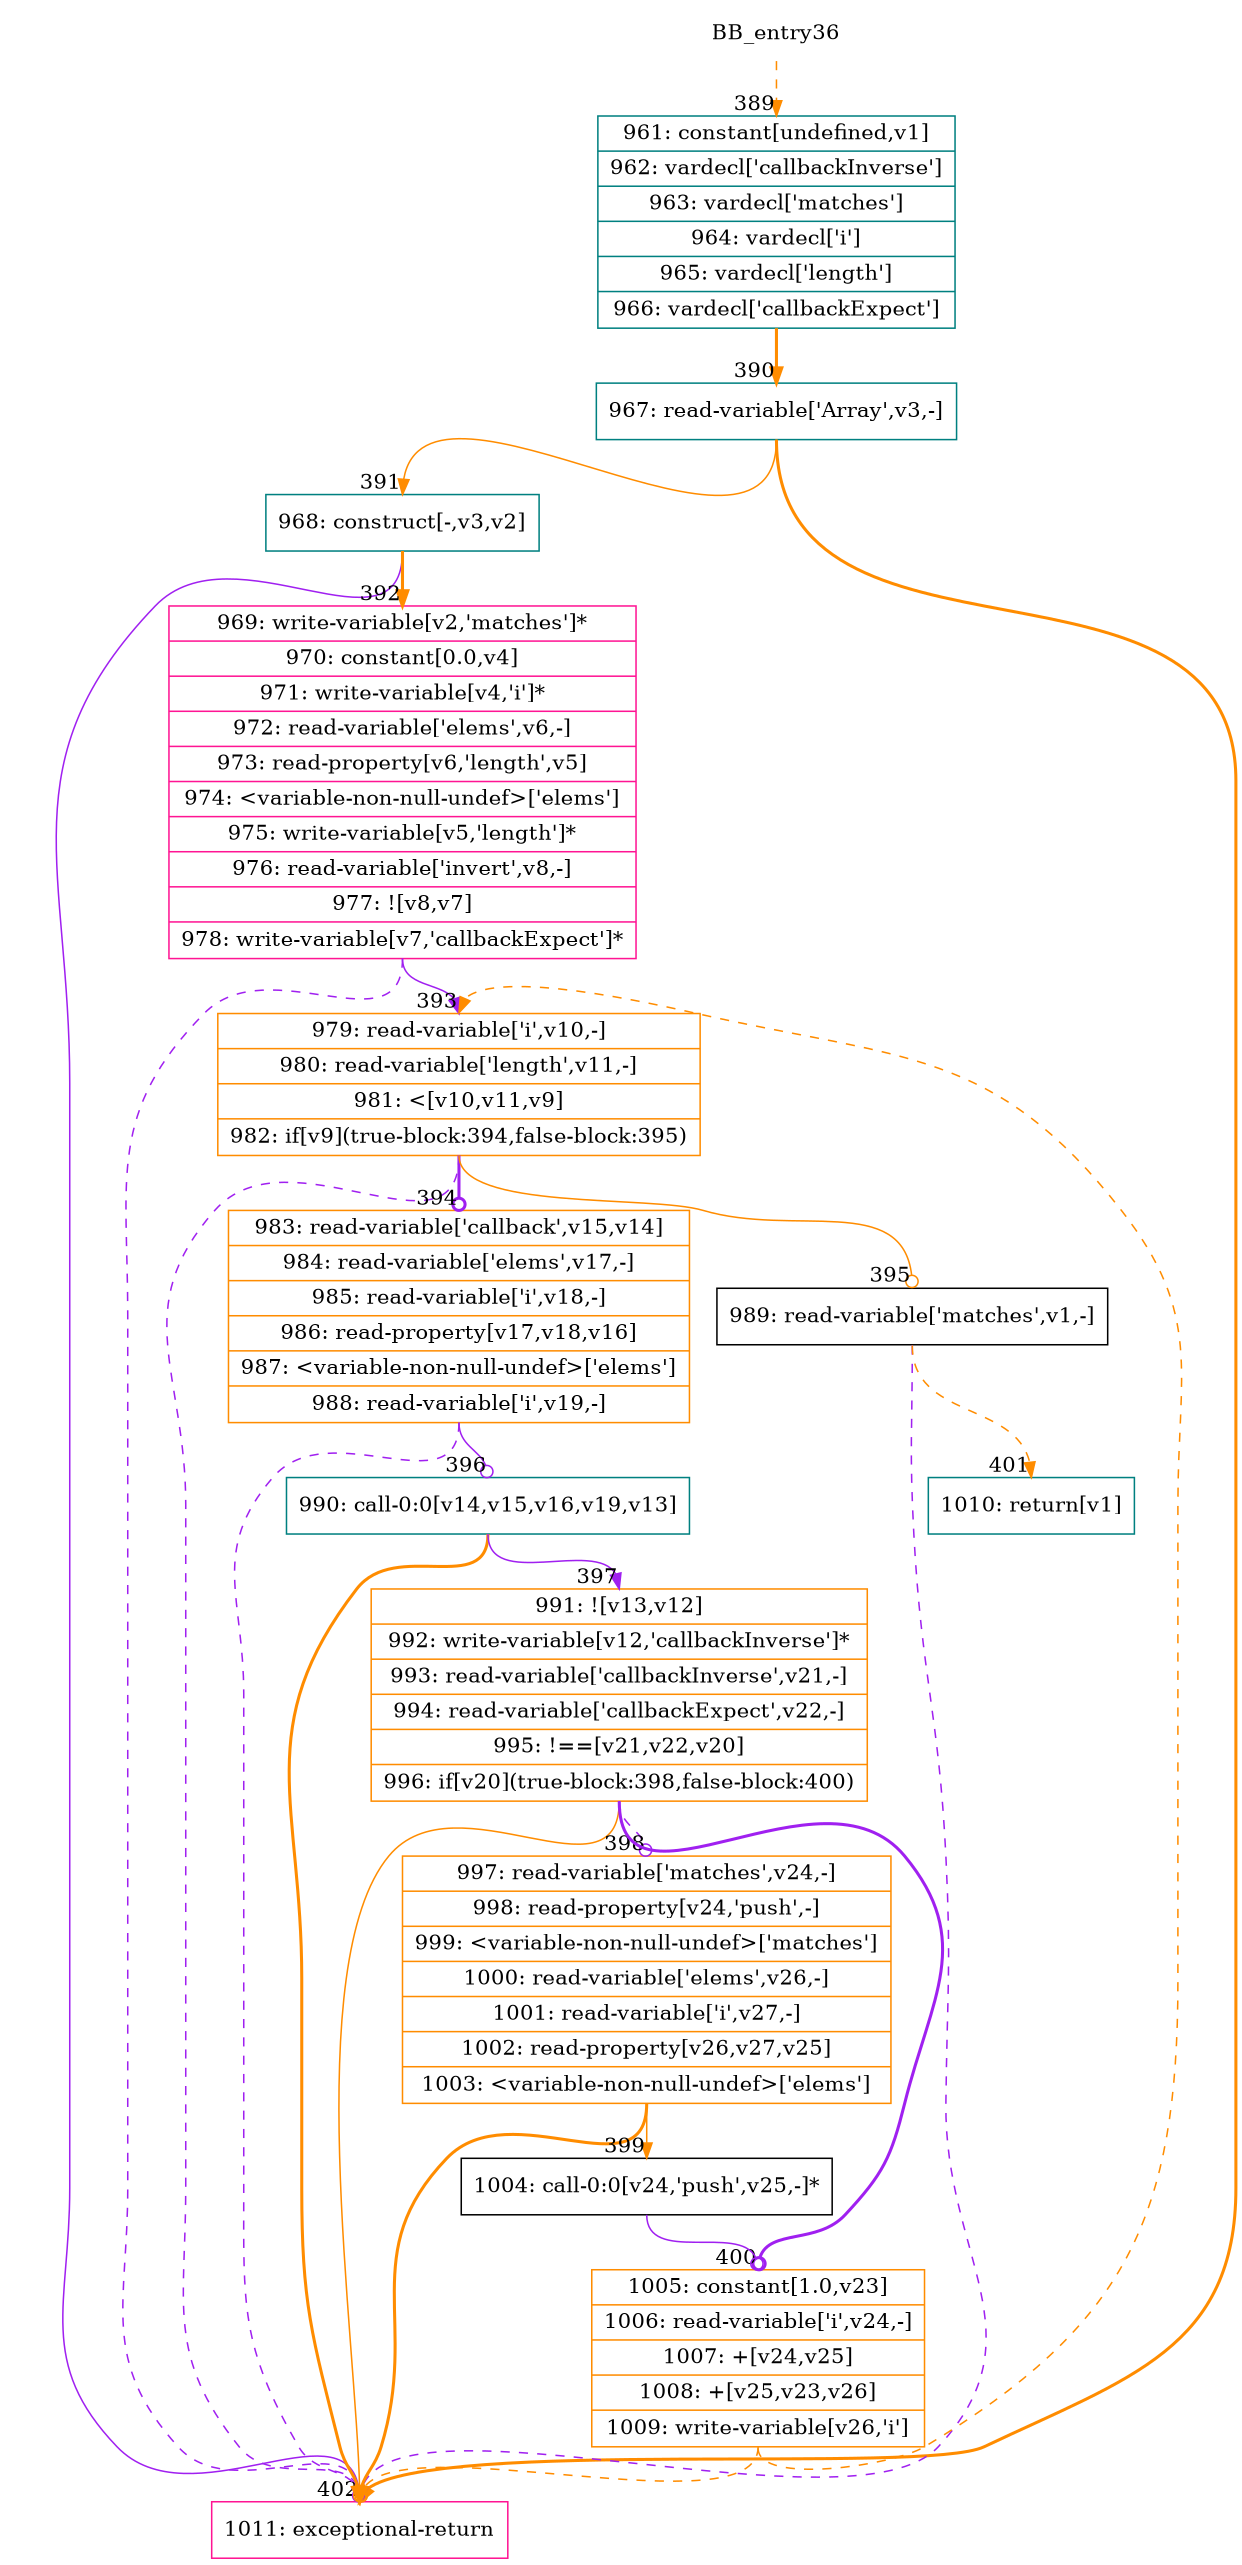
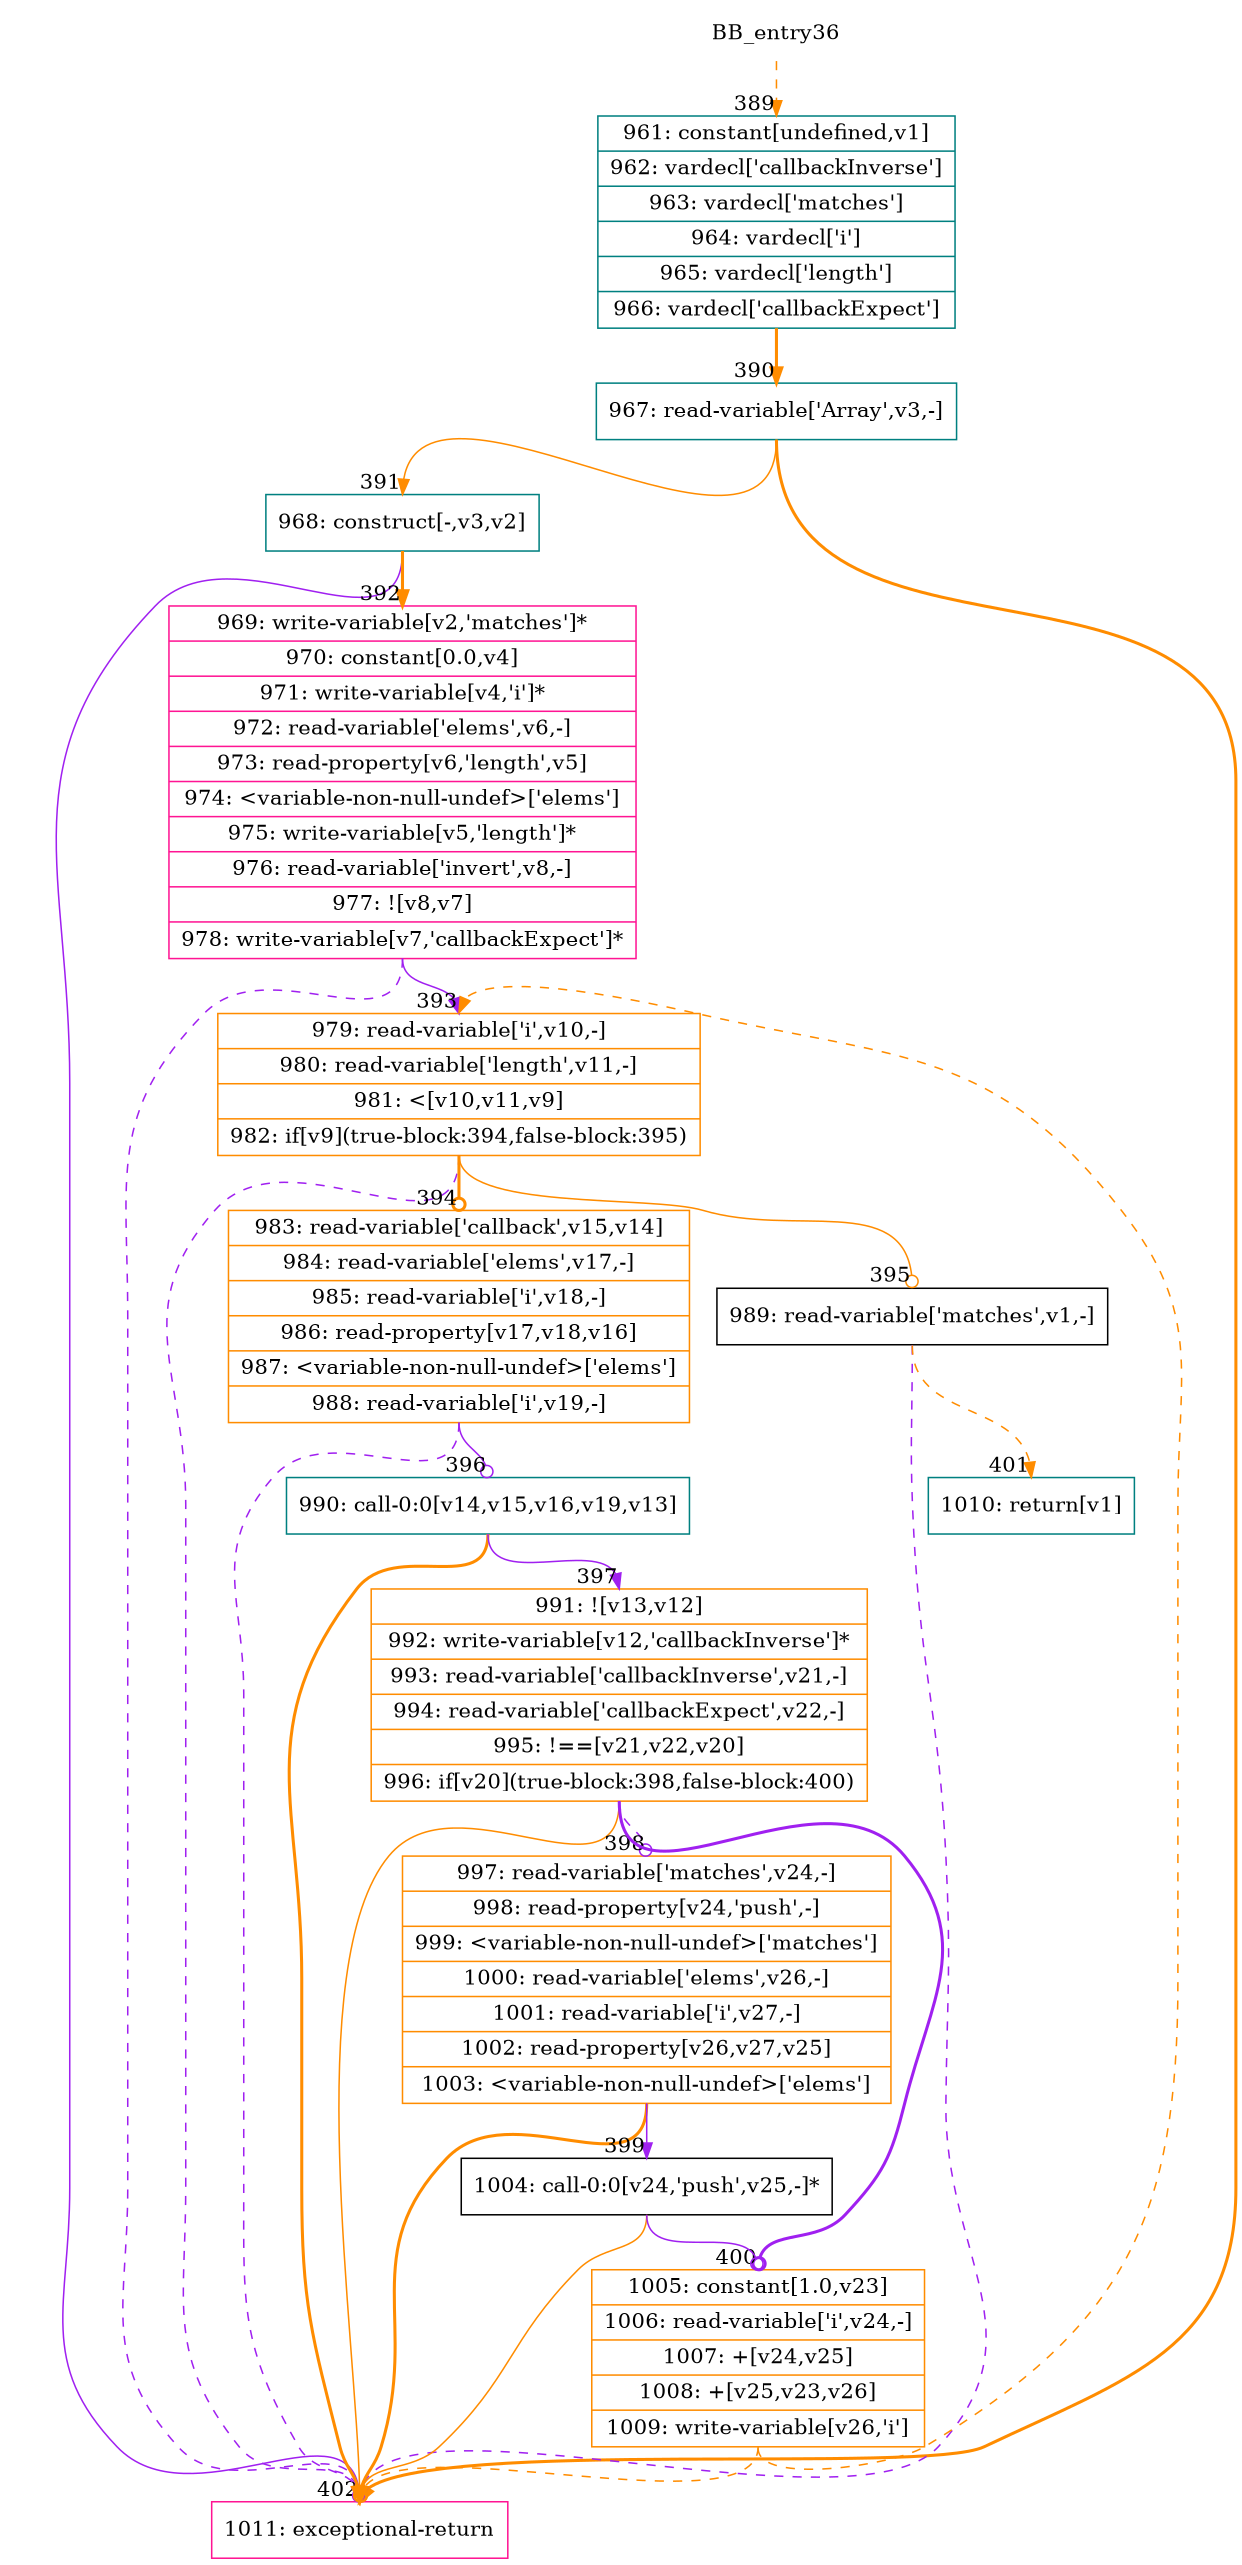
edge "979: read-variable['i',v10,-]" -> "983: read-variable['callback',v15,v14]": color purple -> darkorange
edge "997: read-variable['matches',v24,-]" -> "1004: call-0:0[v24,'push',v25,-]*": color darkorange -> purple
edge "1004: call-0:0[v24,'push',v25,-]*" -> "1011: exceptional-return": added
